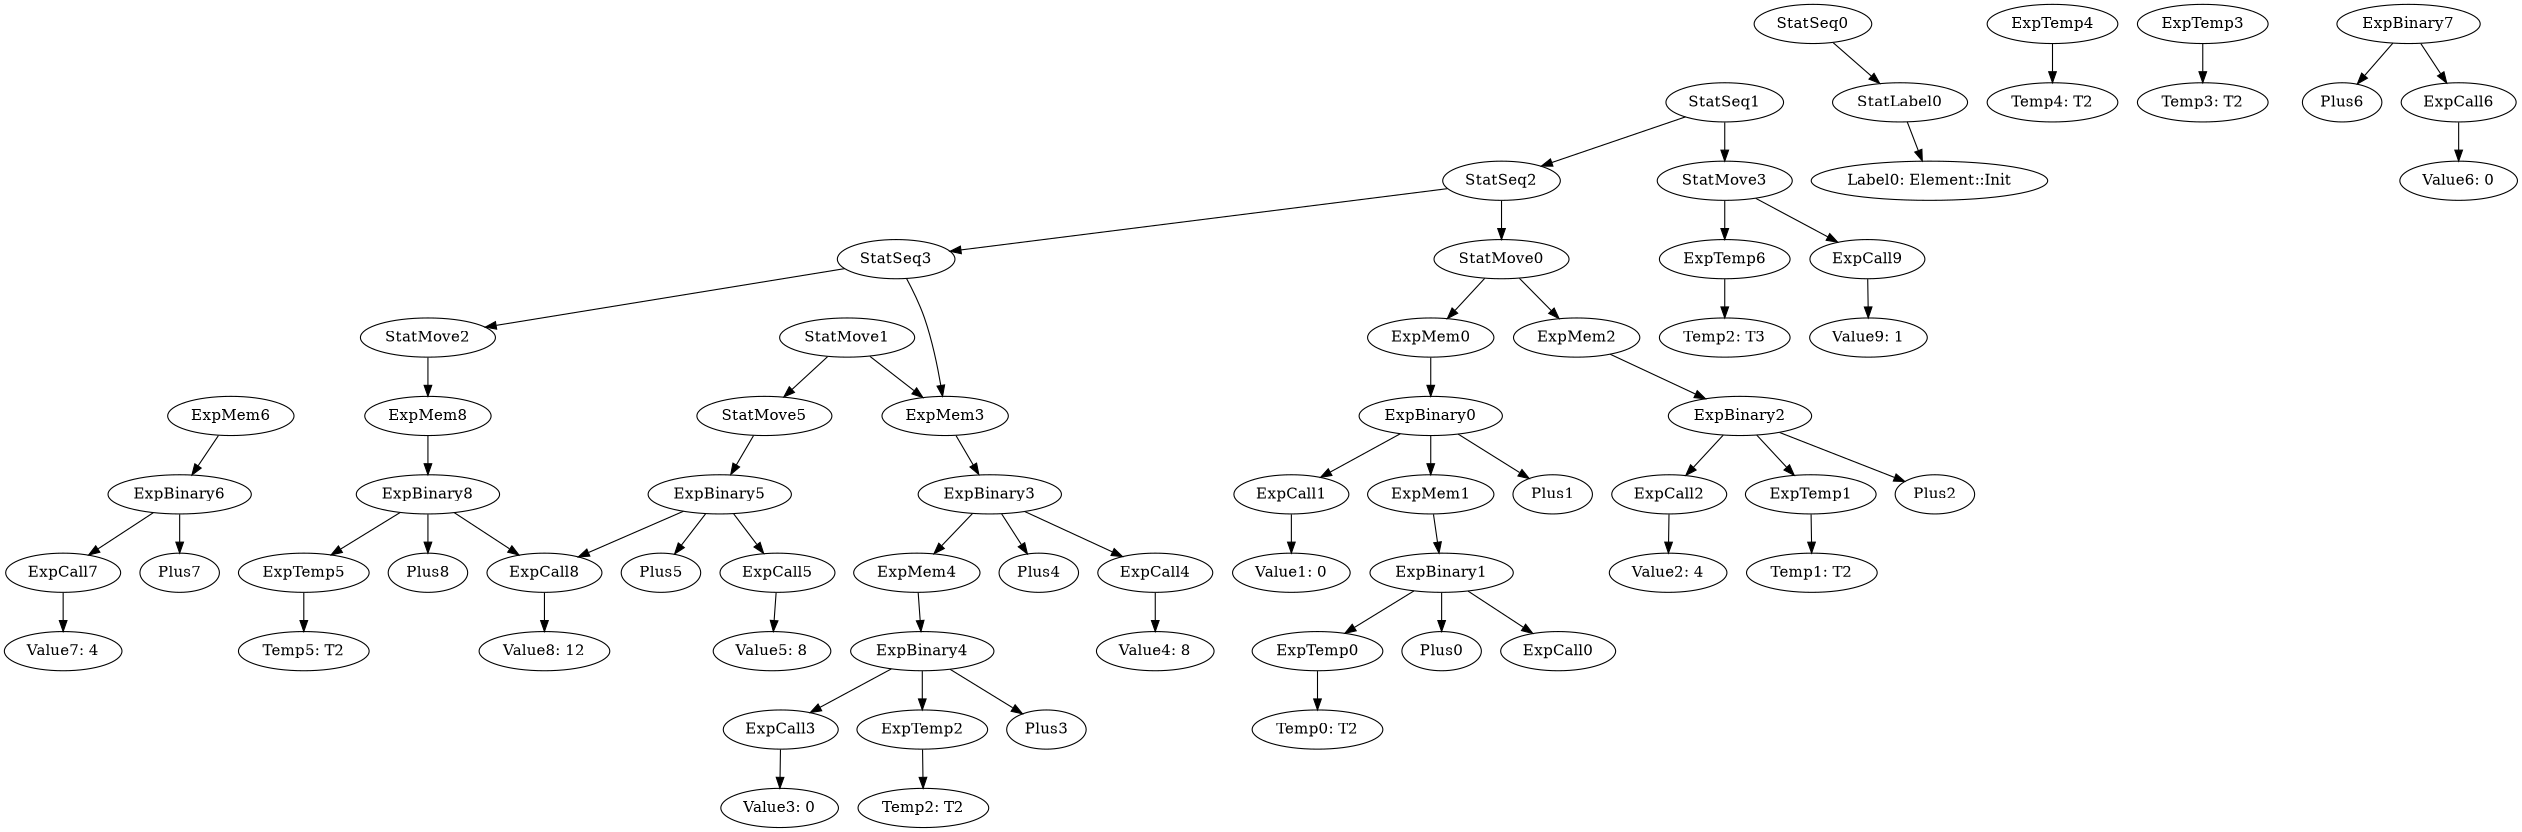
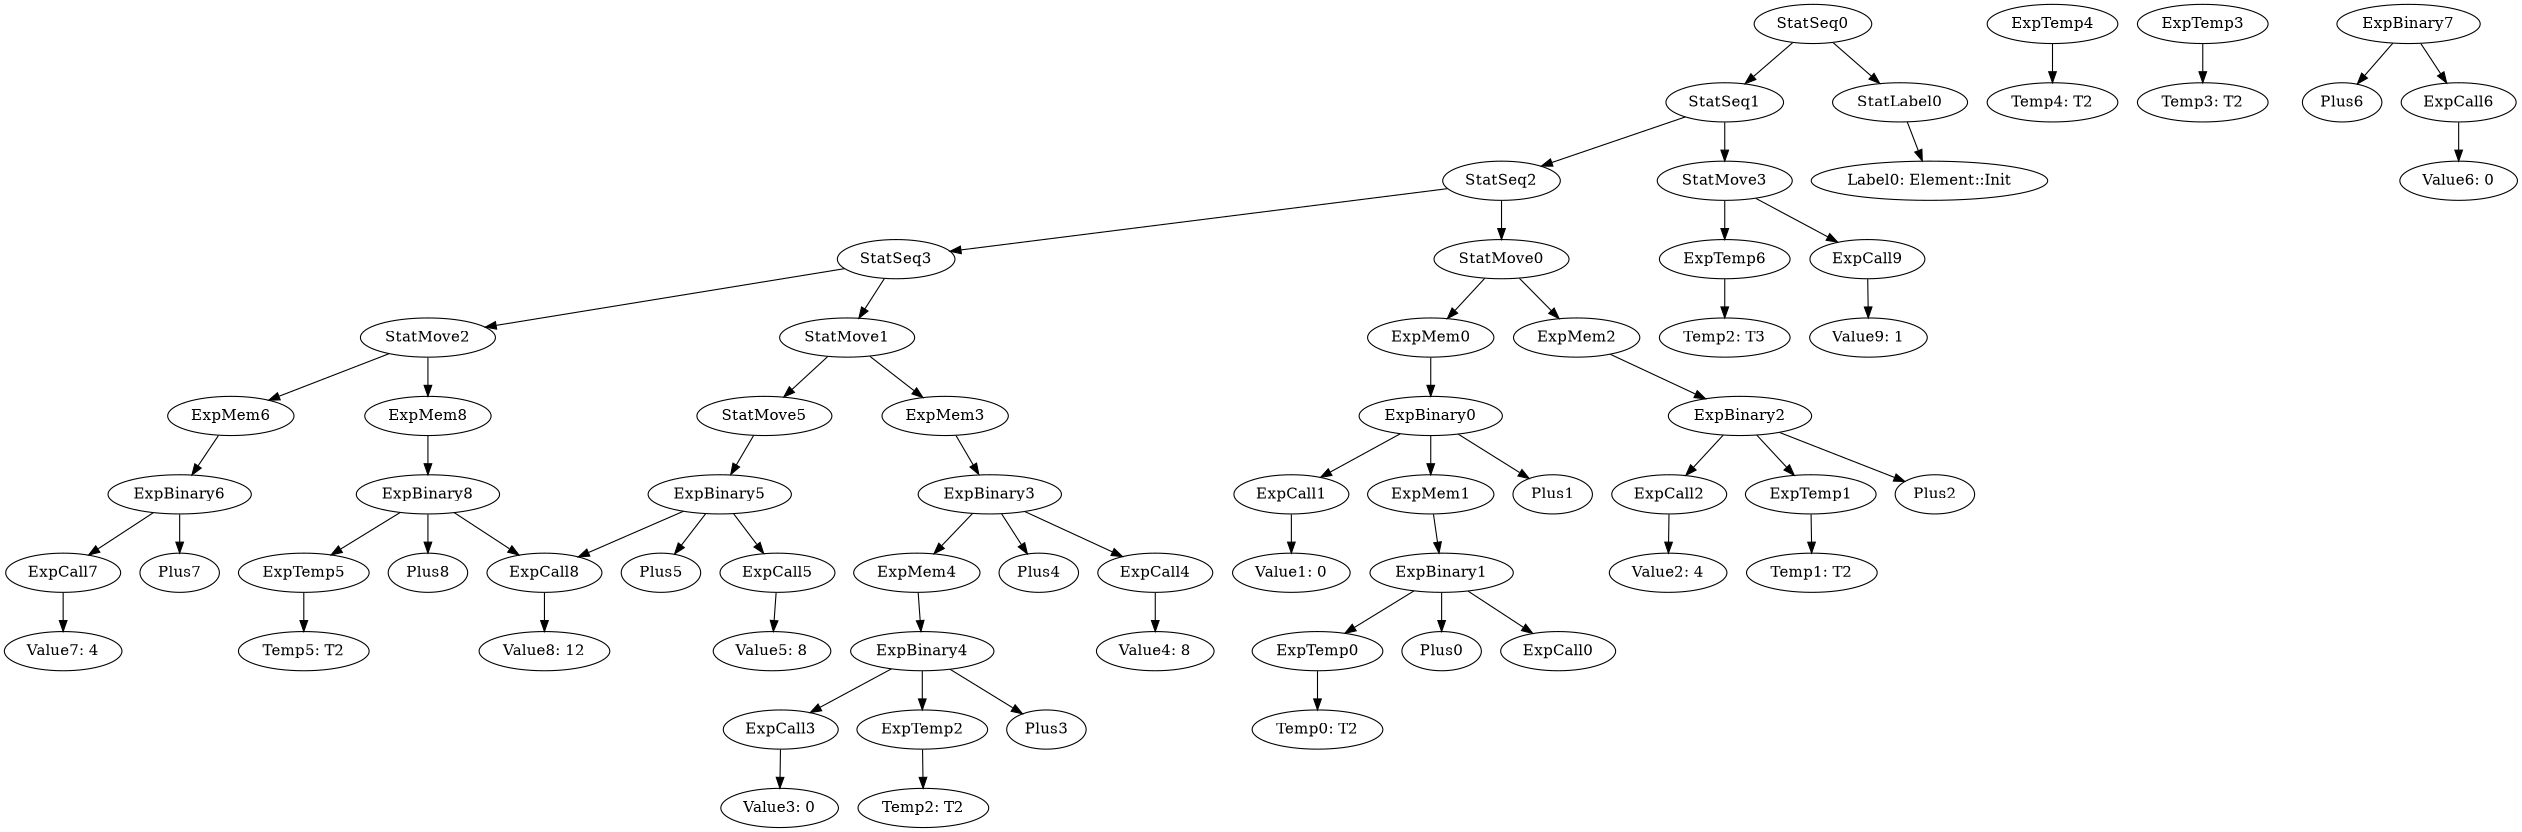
edge "StatSeq0" -> "StatSeq1": added
edge "StatSeq3" -> "ExpMem3": now "StatSeq3" -> "StatMove1"
edge "StatMove2" -> "ExpMem6": added
